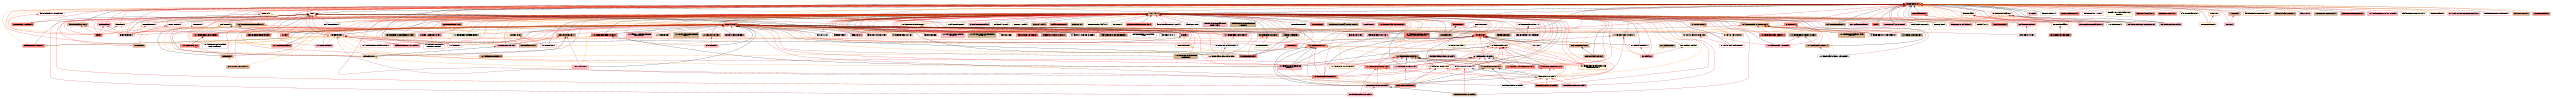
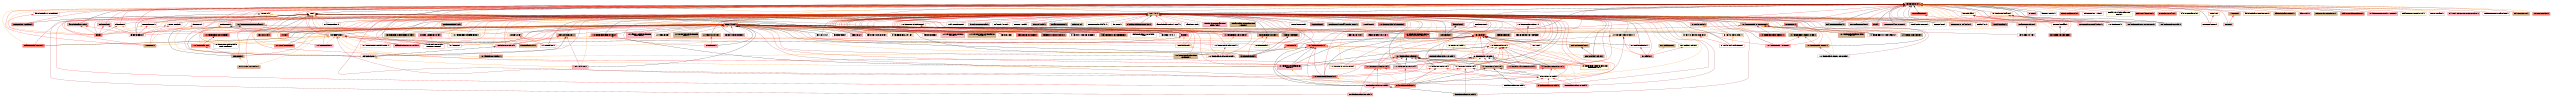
node "ISequencerObjectSchema3.h": label "ISequencerObjectSchema3.h" -> "ConvexHull3.h"
node "EndpointCustomization.h": label "EndpointCustomization.h" -> "MovieSceneFloatChannel.h"
